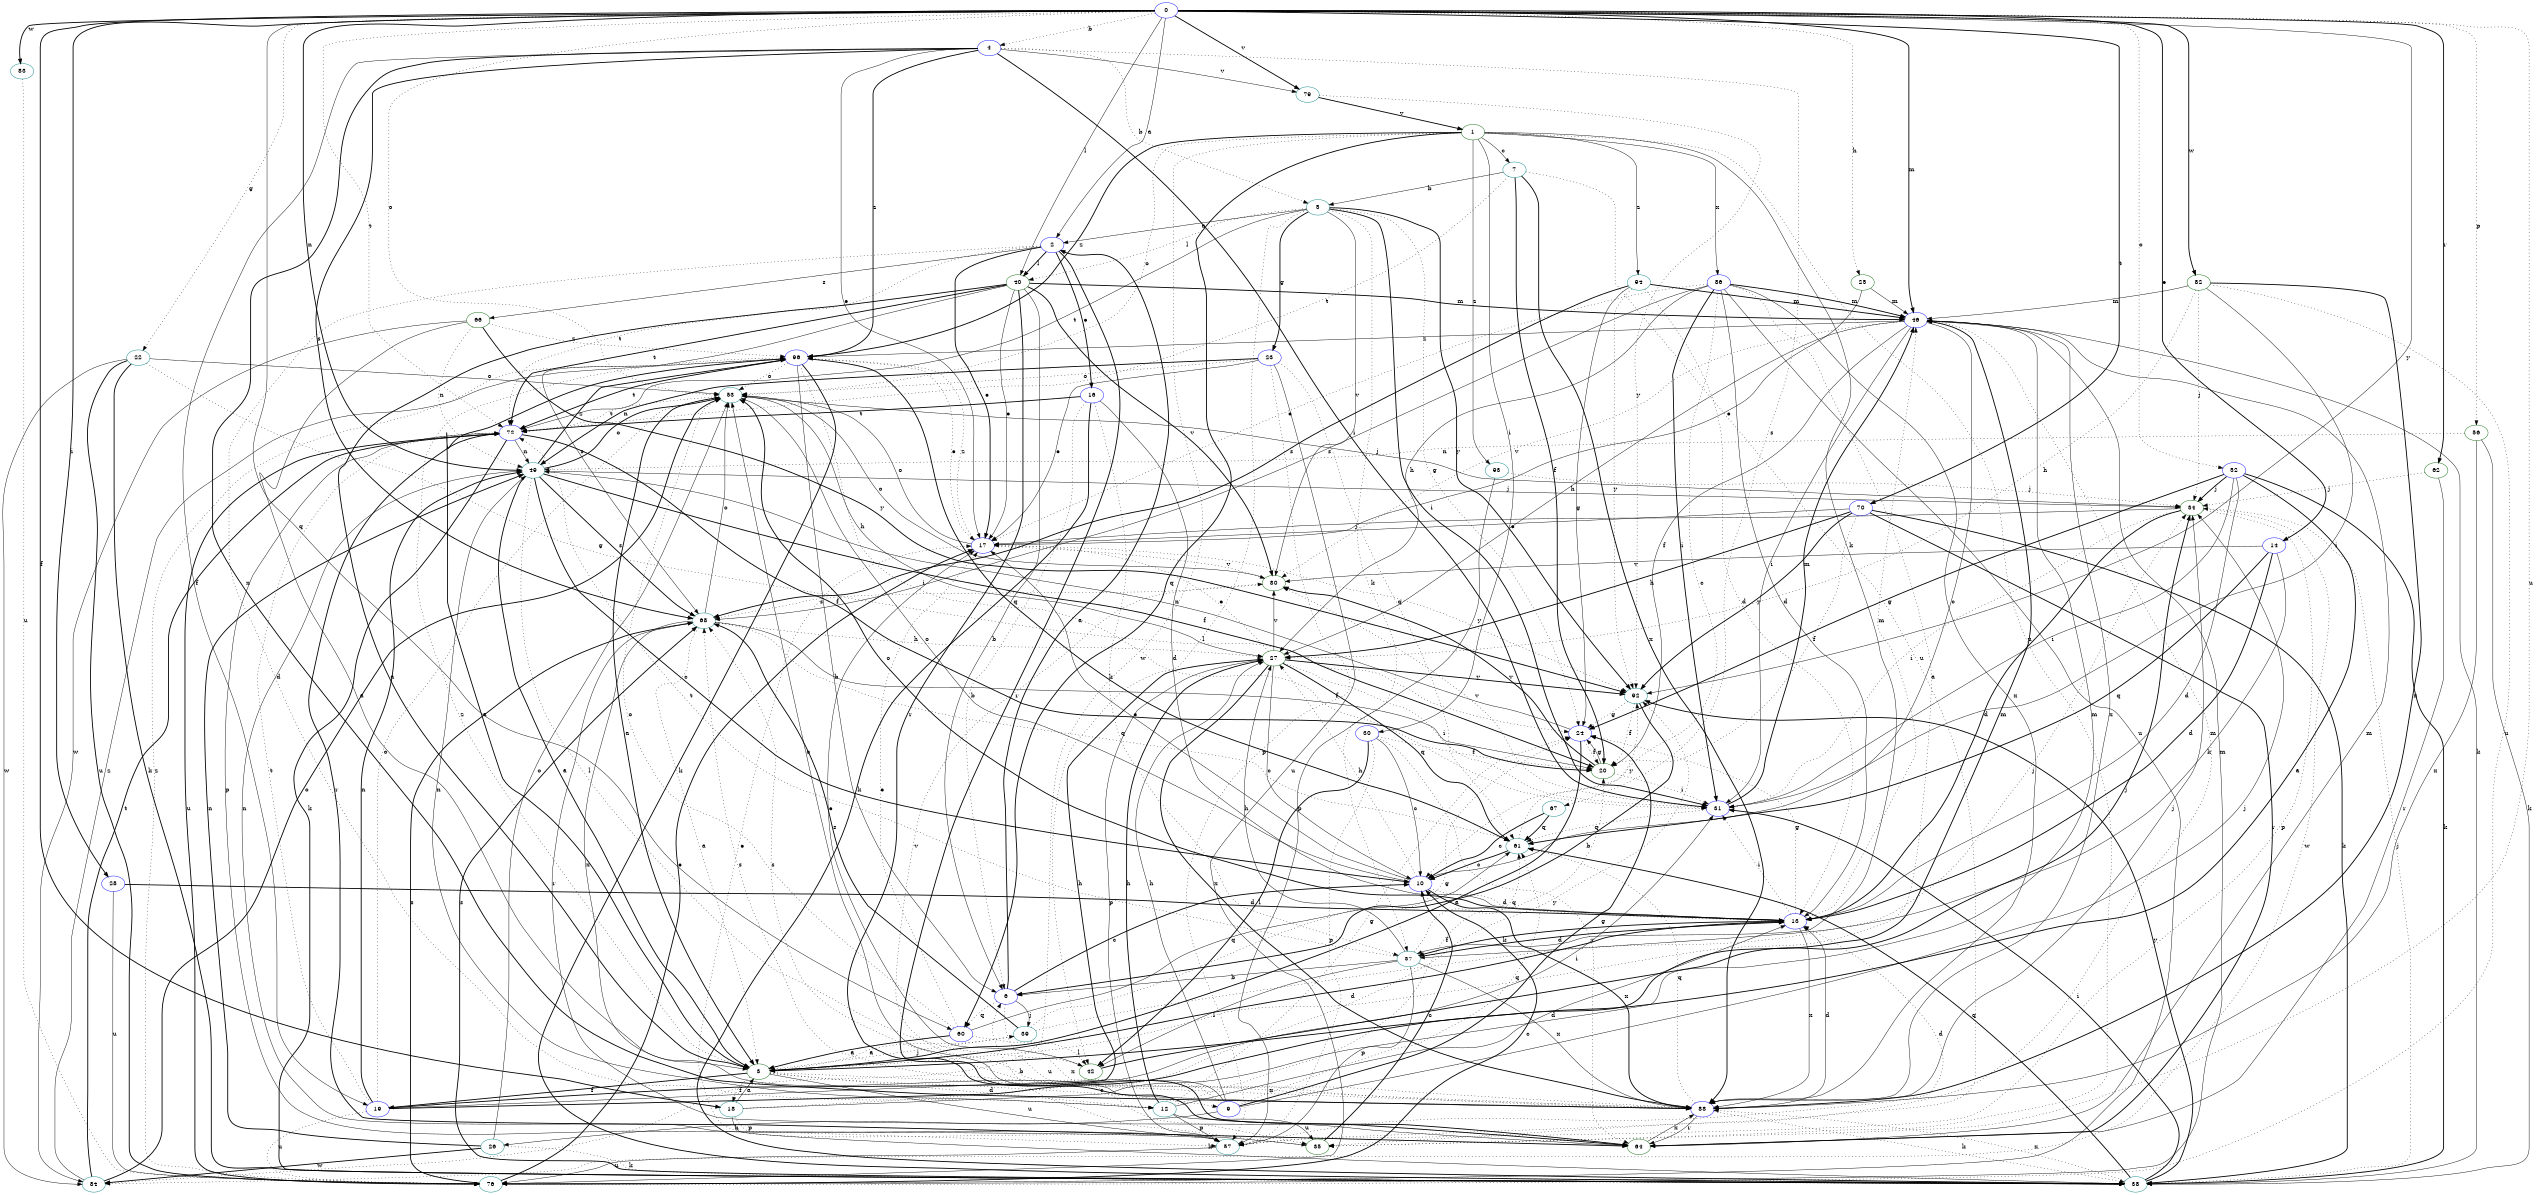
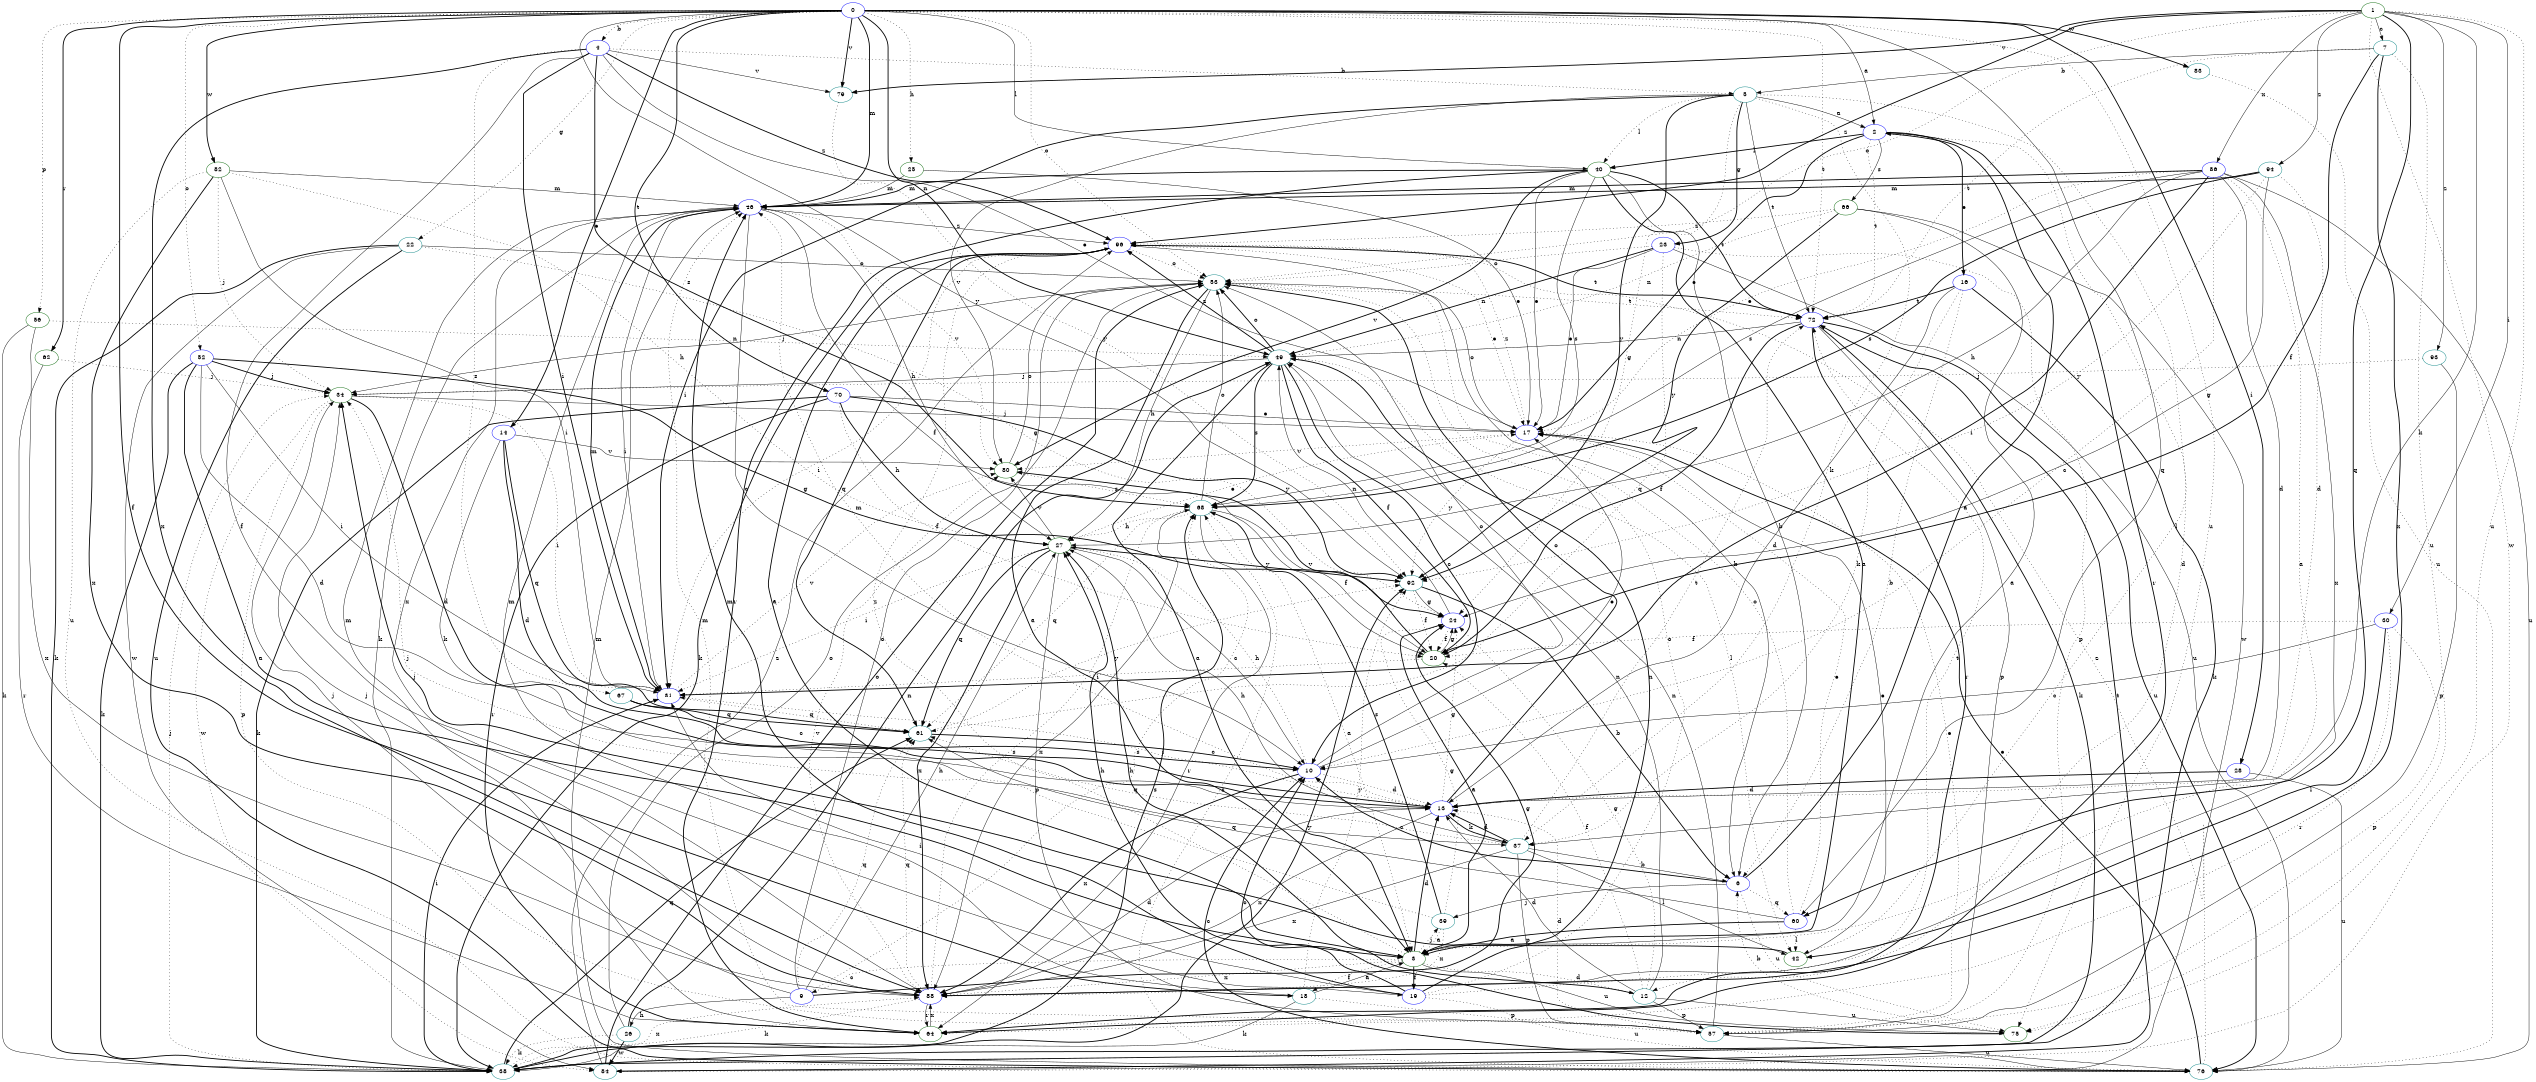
edge "79" -> "1": reversed
edge "92" -> "24": style dotted -> solid
edge "76" -> "68": style bold -> dotted
node "35": label "35" -> "75"
